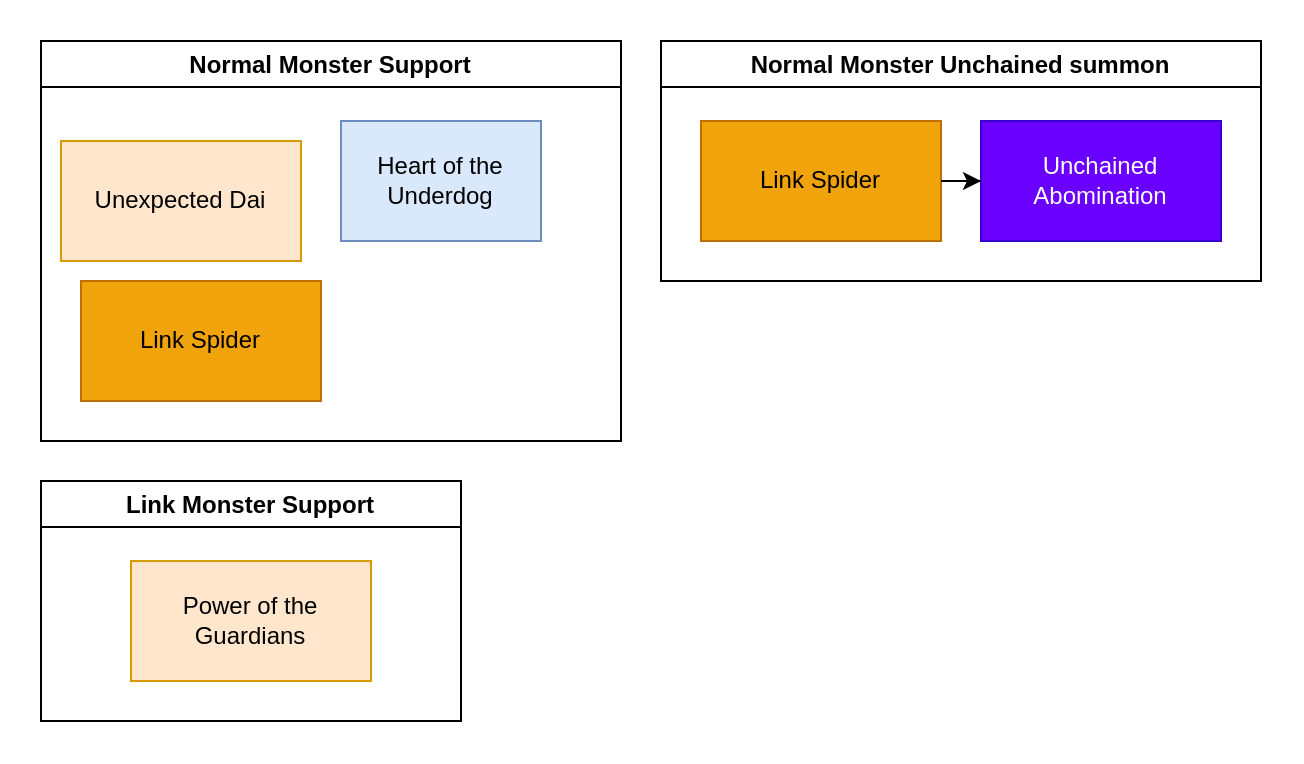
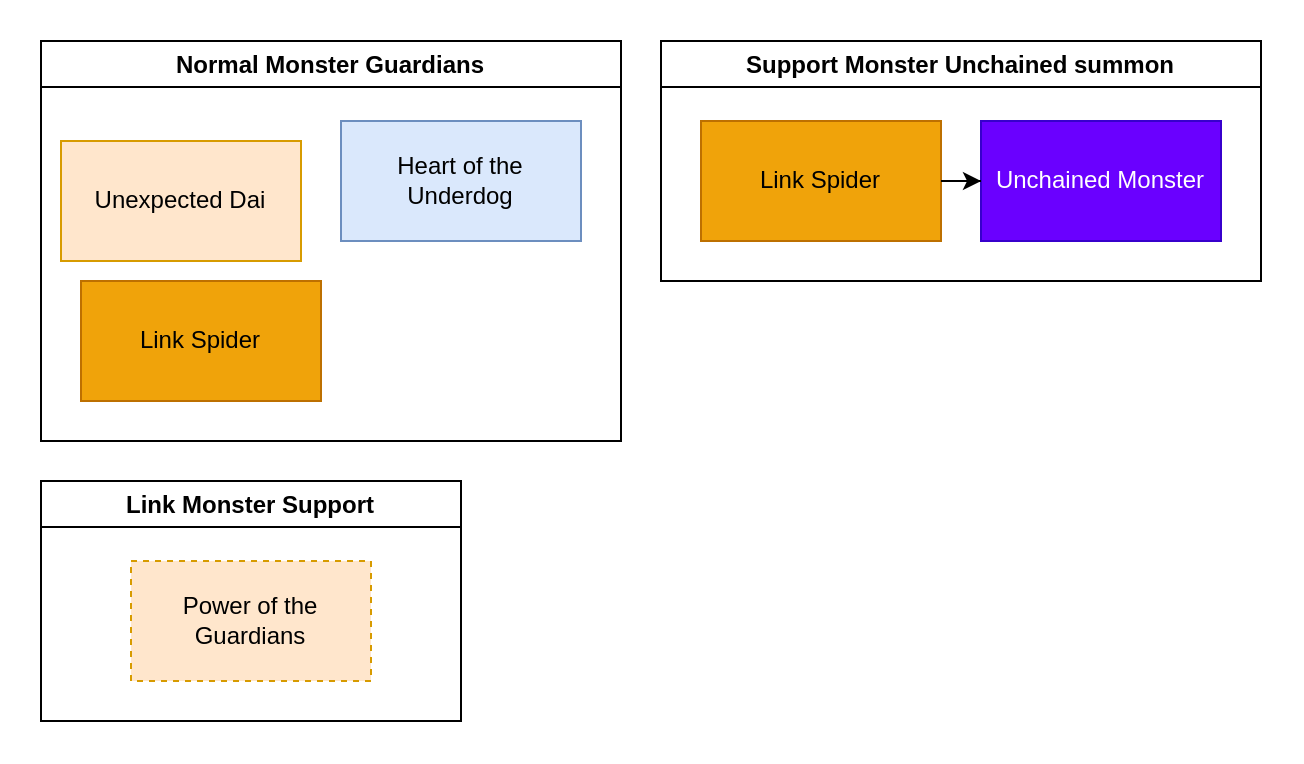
node "Normal Monster Support": label "Normal Monster Support" -> "Normal Monster Guardians"
node "Normal Monster Unchained summon": label "Normal Monster Unchained summon" -> "Support Monster Unchained summon"
node "Heart of the Underdog": size 200x120 -> 240x120
node "Unchained Abomination": label "Unchained Abomination" -> "Unchained Monster"
node "Power of the Guardians": style solid -> dashed
